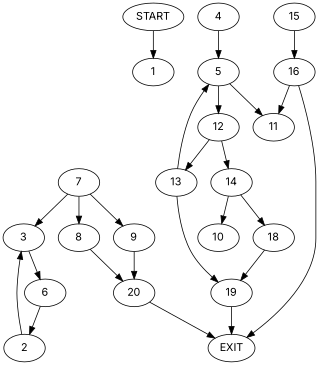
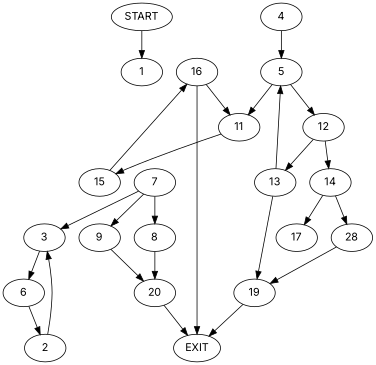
edge "11" -> "15": added
node "10": label "10" -> "17"
node "18": label "18" -> "28"
